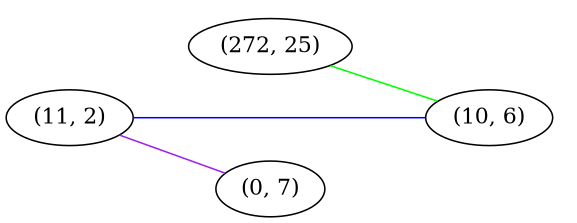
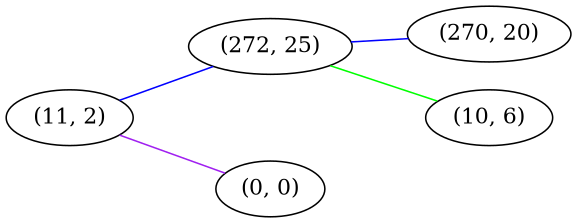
node "(270, 20)": added
edge "(11, 2)" -- "(10, 6)": now "(11, 2)" -- "(272, 25)"
node "(0, 7)": label "(0, 7)" -> "(0, 0)"
